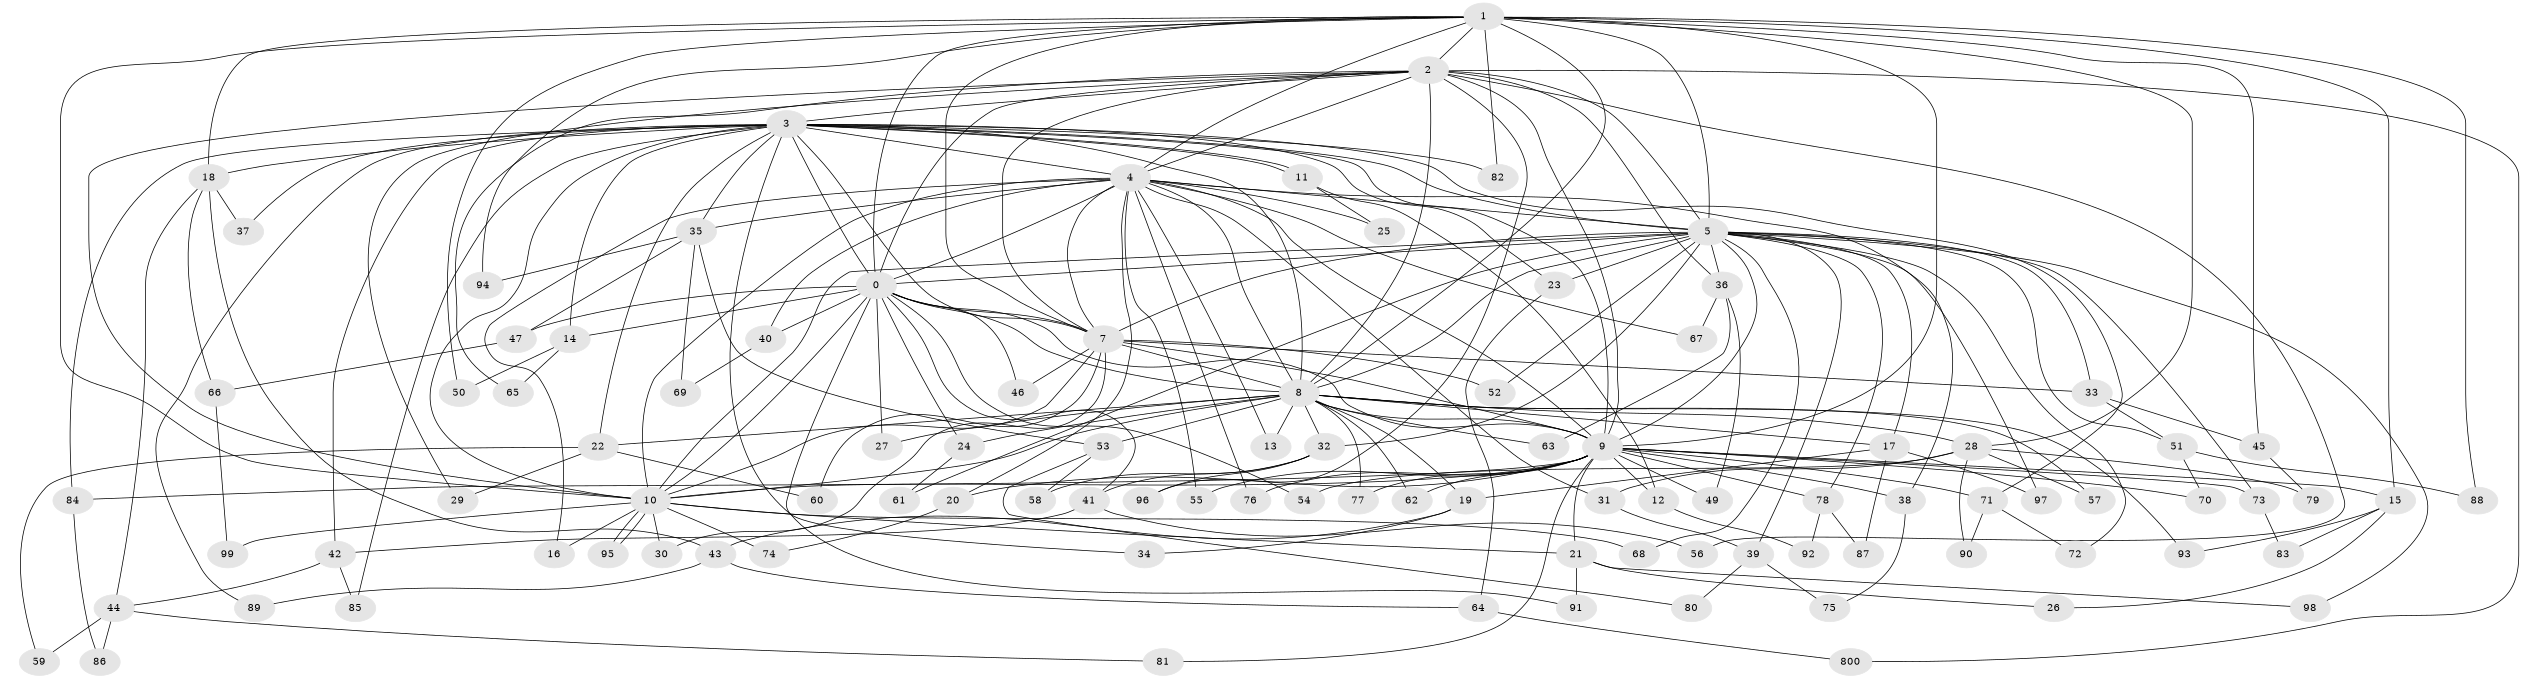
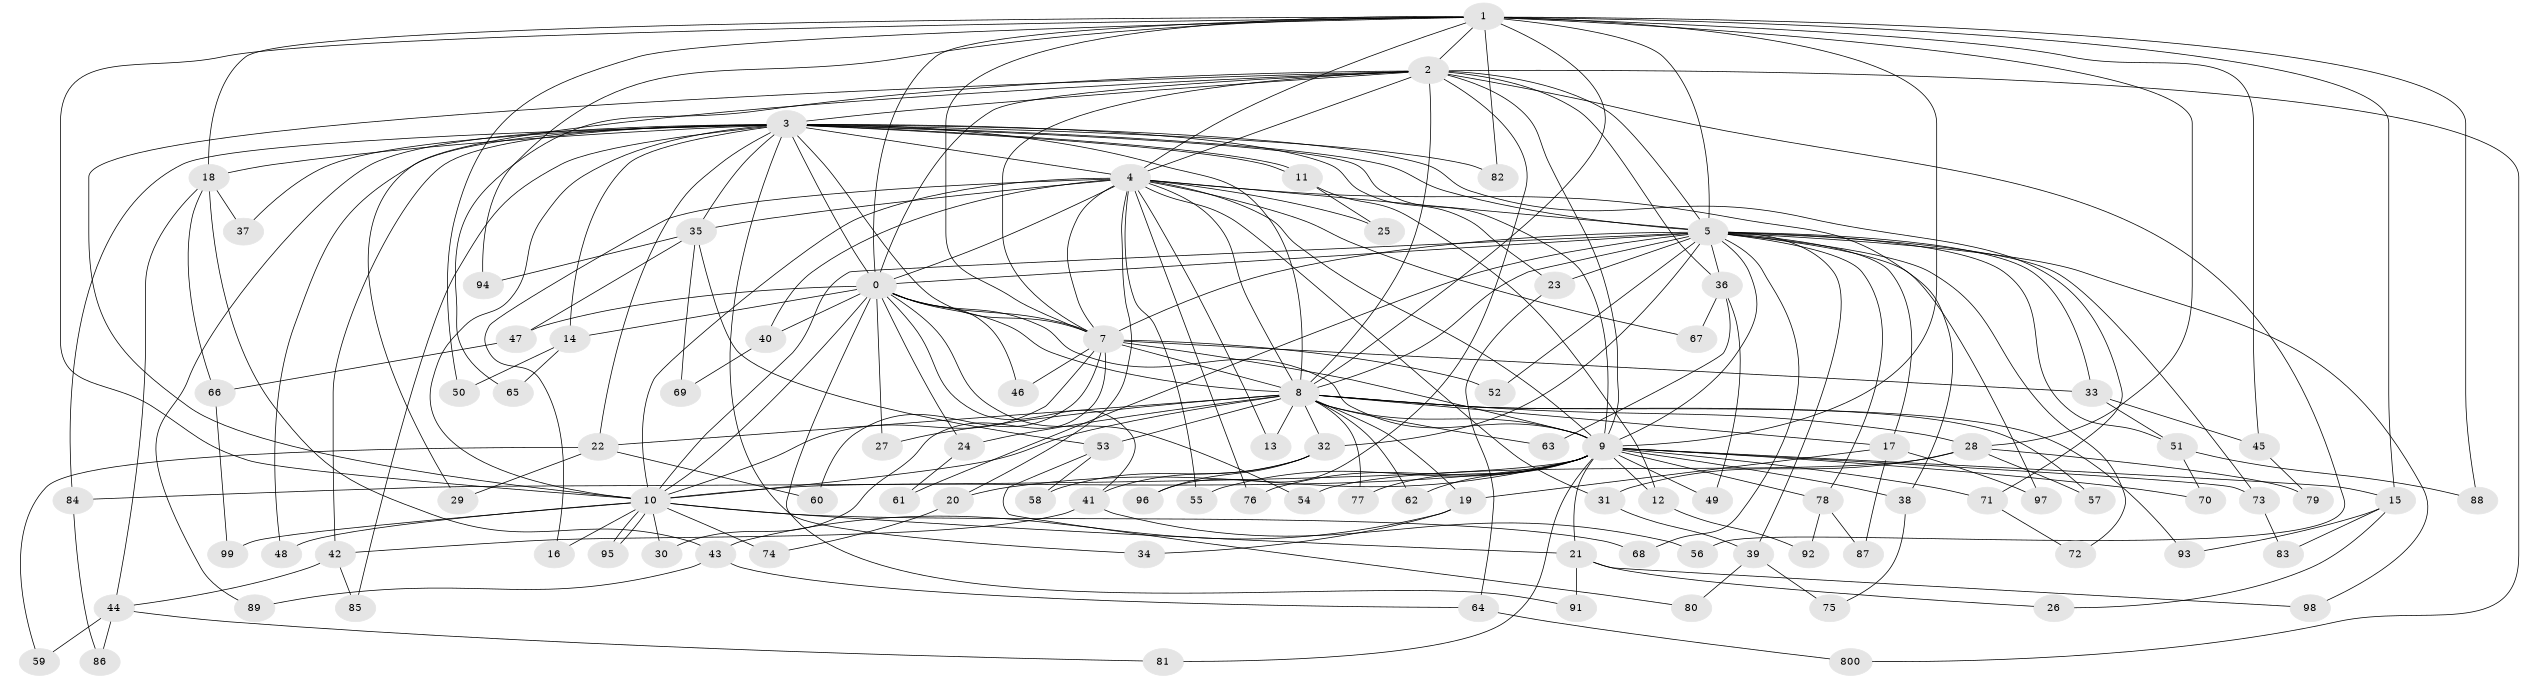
node "48": added
node "90": removed
